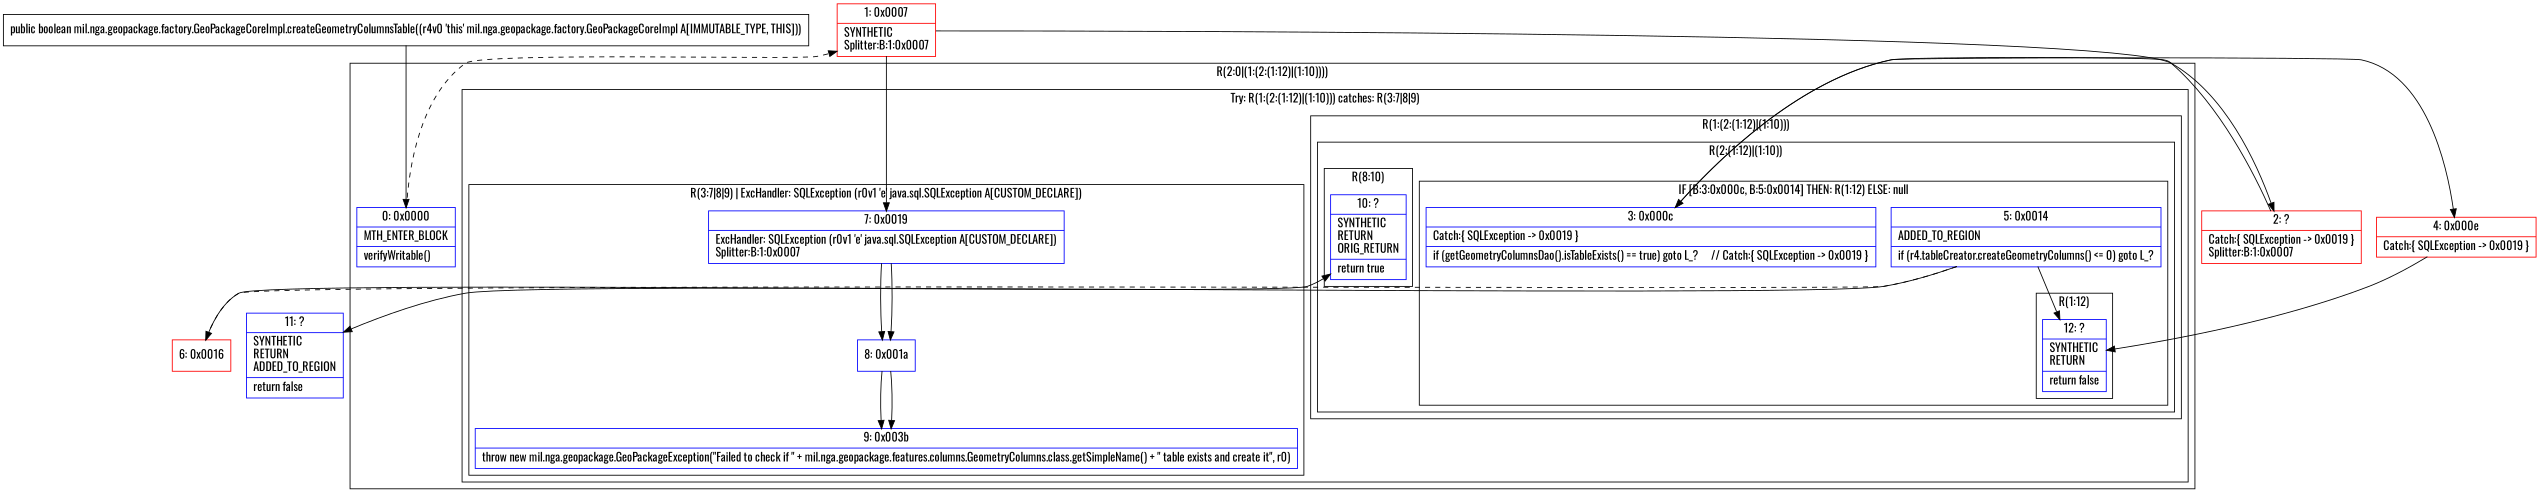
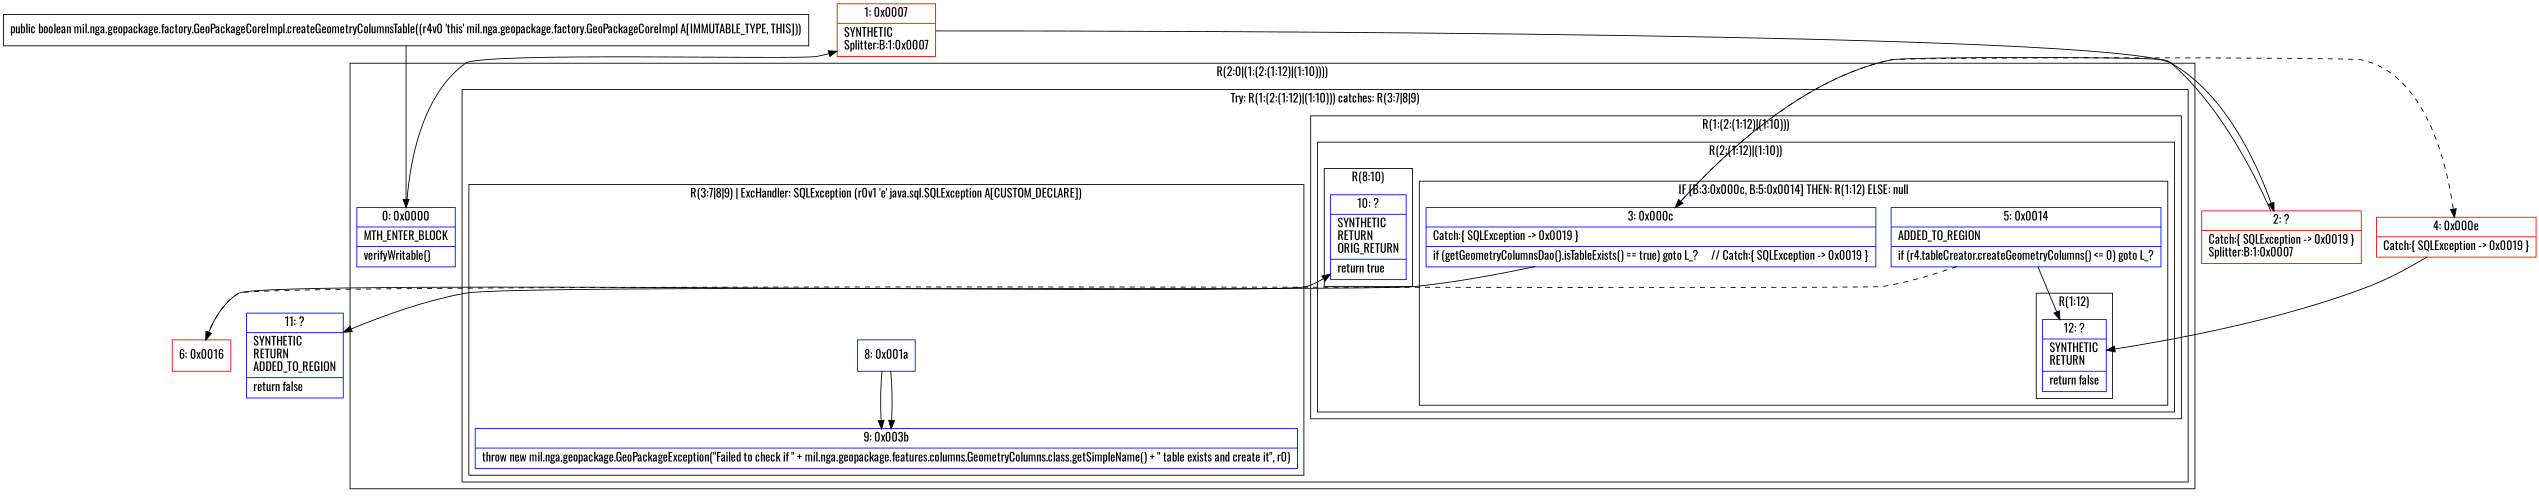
edge "0: 0x0000" -> "1: 0x0007": style dashed -> solid
edge "3: 0x000c" -> "4: 0x000e": style solid -> dashed
node "7: 0x0019": removed
edge "5: 0x0014" -> "11: ?": now "3: 0x000c" -> "11: ?"
